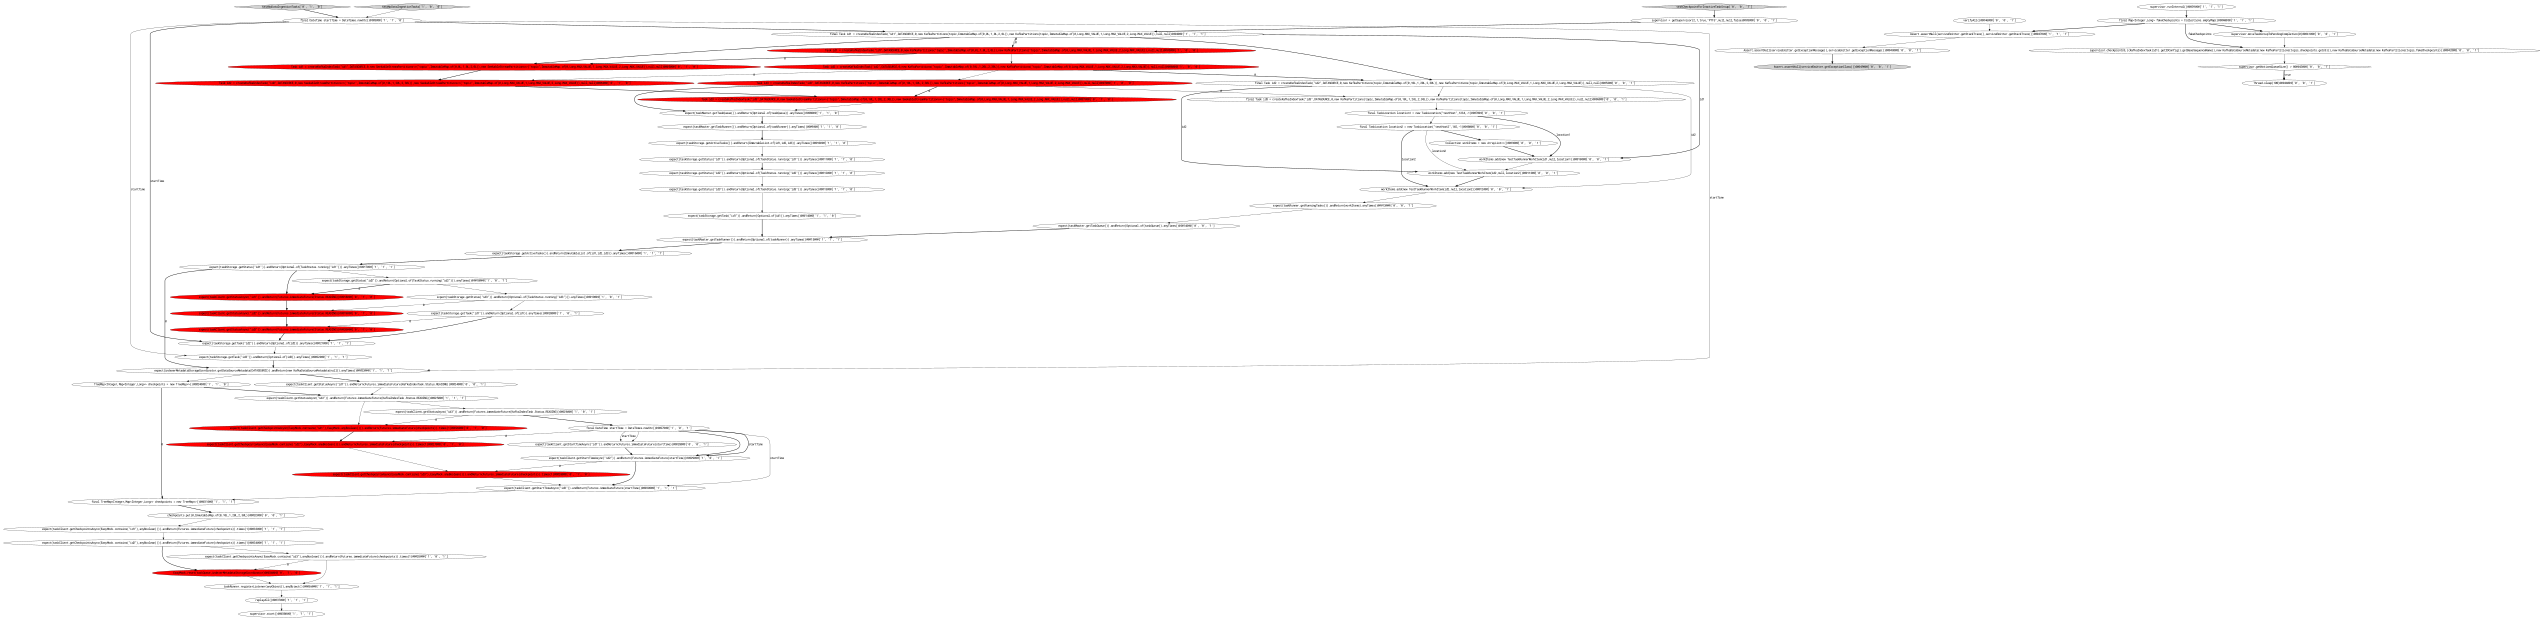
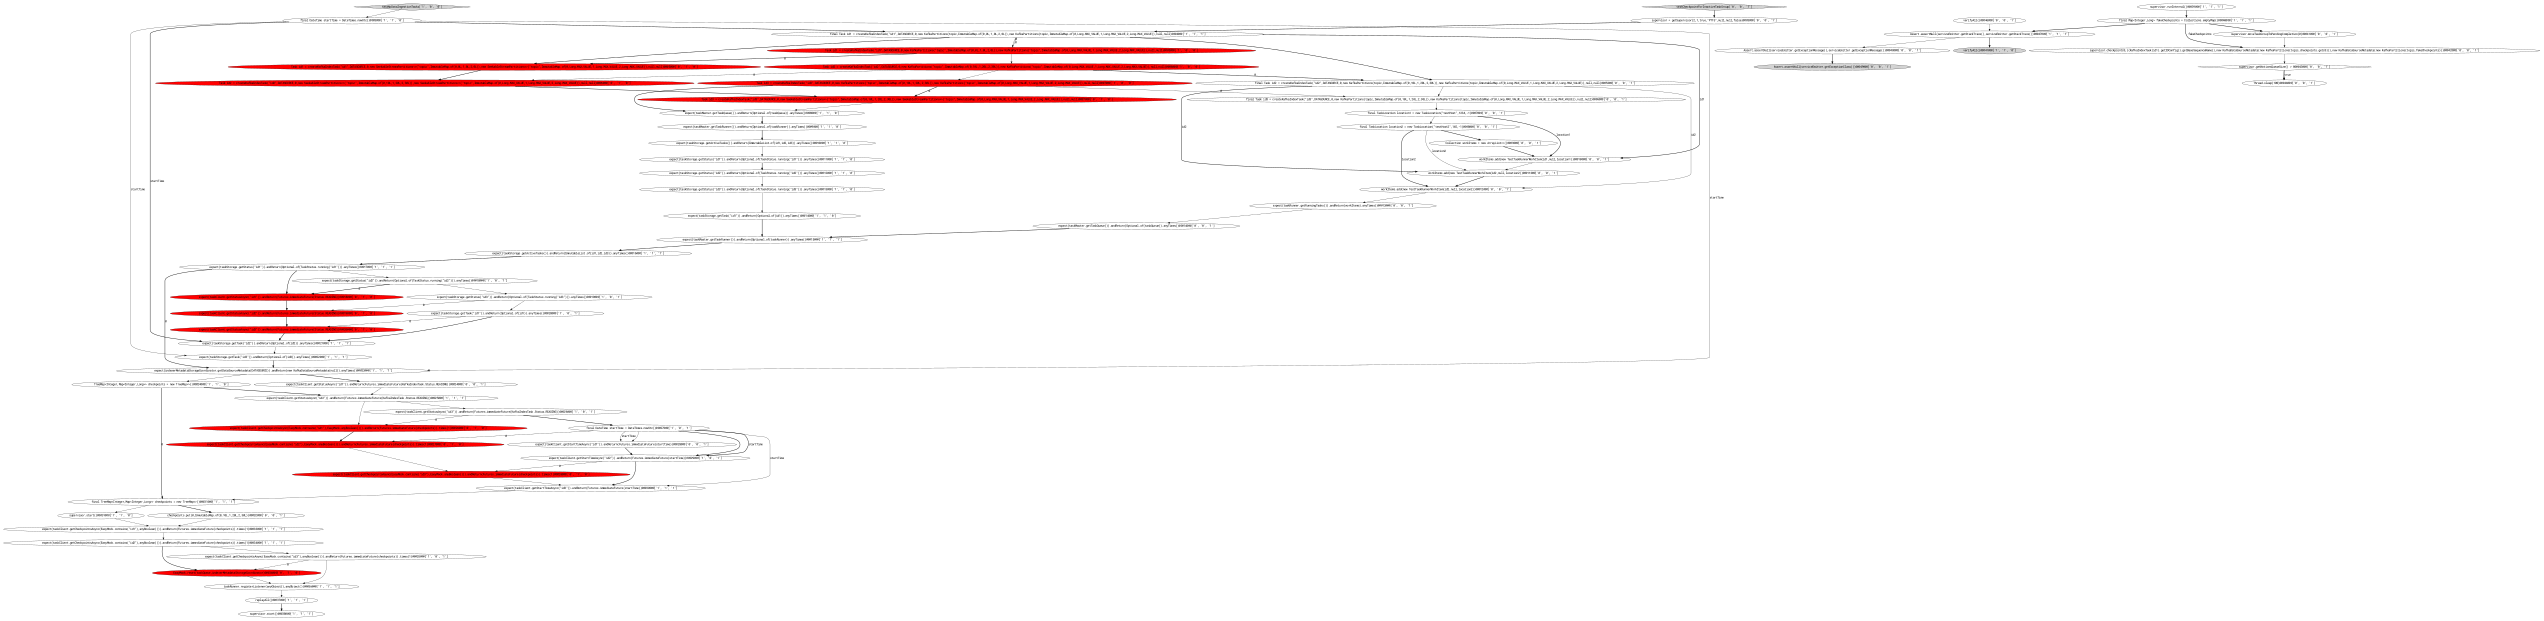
node "testNoDataIngestionTasks['0', '1', '0']": removed
node "verifyAll()@@@41@@@['1', '1', '0']": added
node "supervisor.start()@@@31@@@['1', '1', '0']": added
edge "replayAll()@@@37@@@['1', '1', '1']" -> "supervisor.start()@@@38@@@['1', '1', '1']": style solid -> bold
